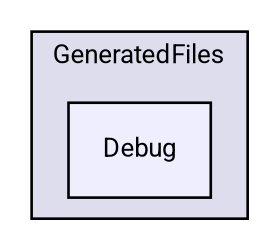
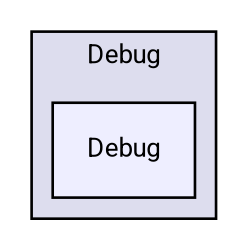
cluster "GeneratedFiles": label "GeneratedFiles" -> "Debug"
